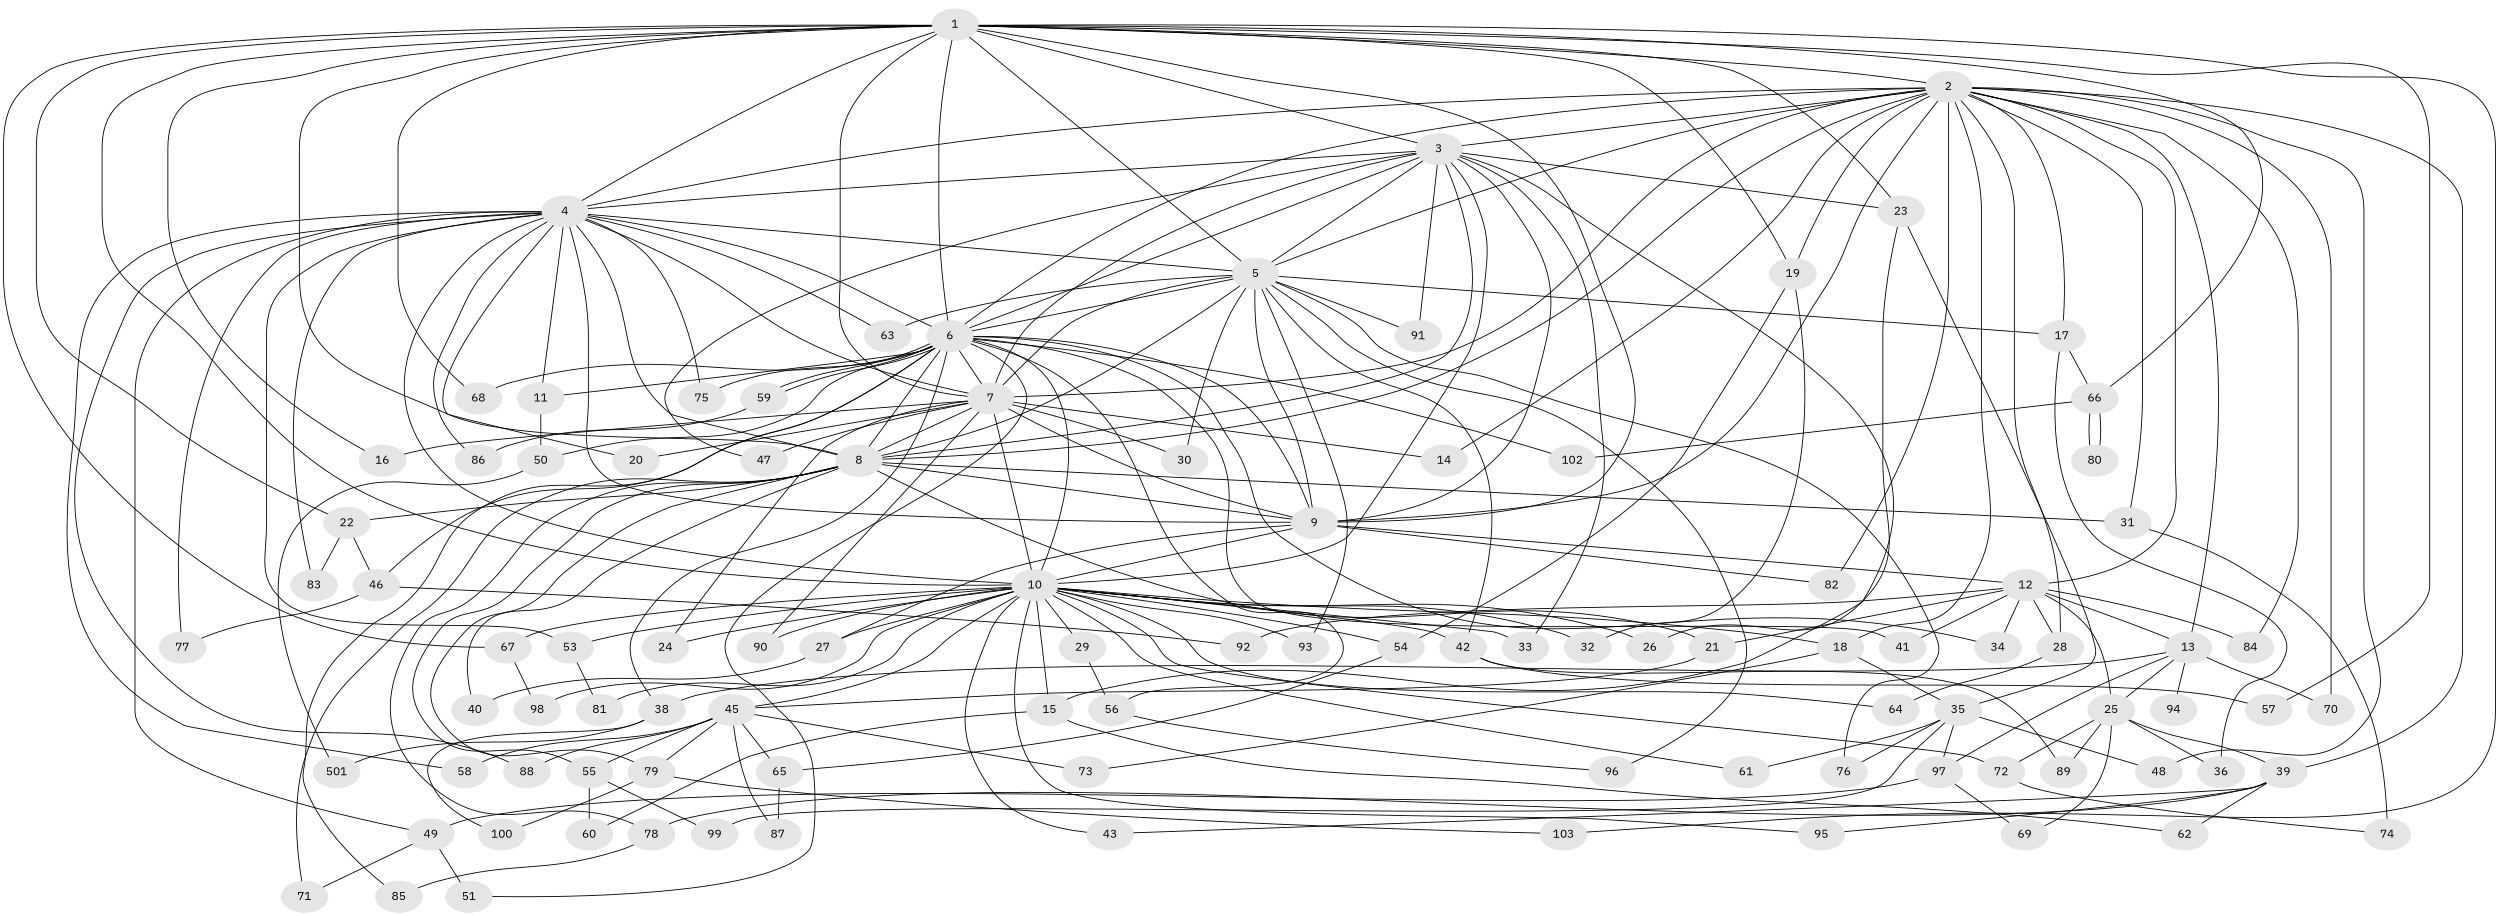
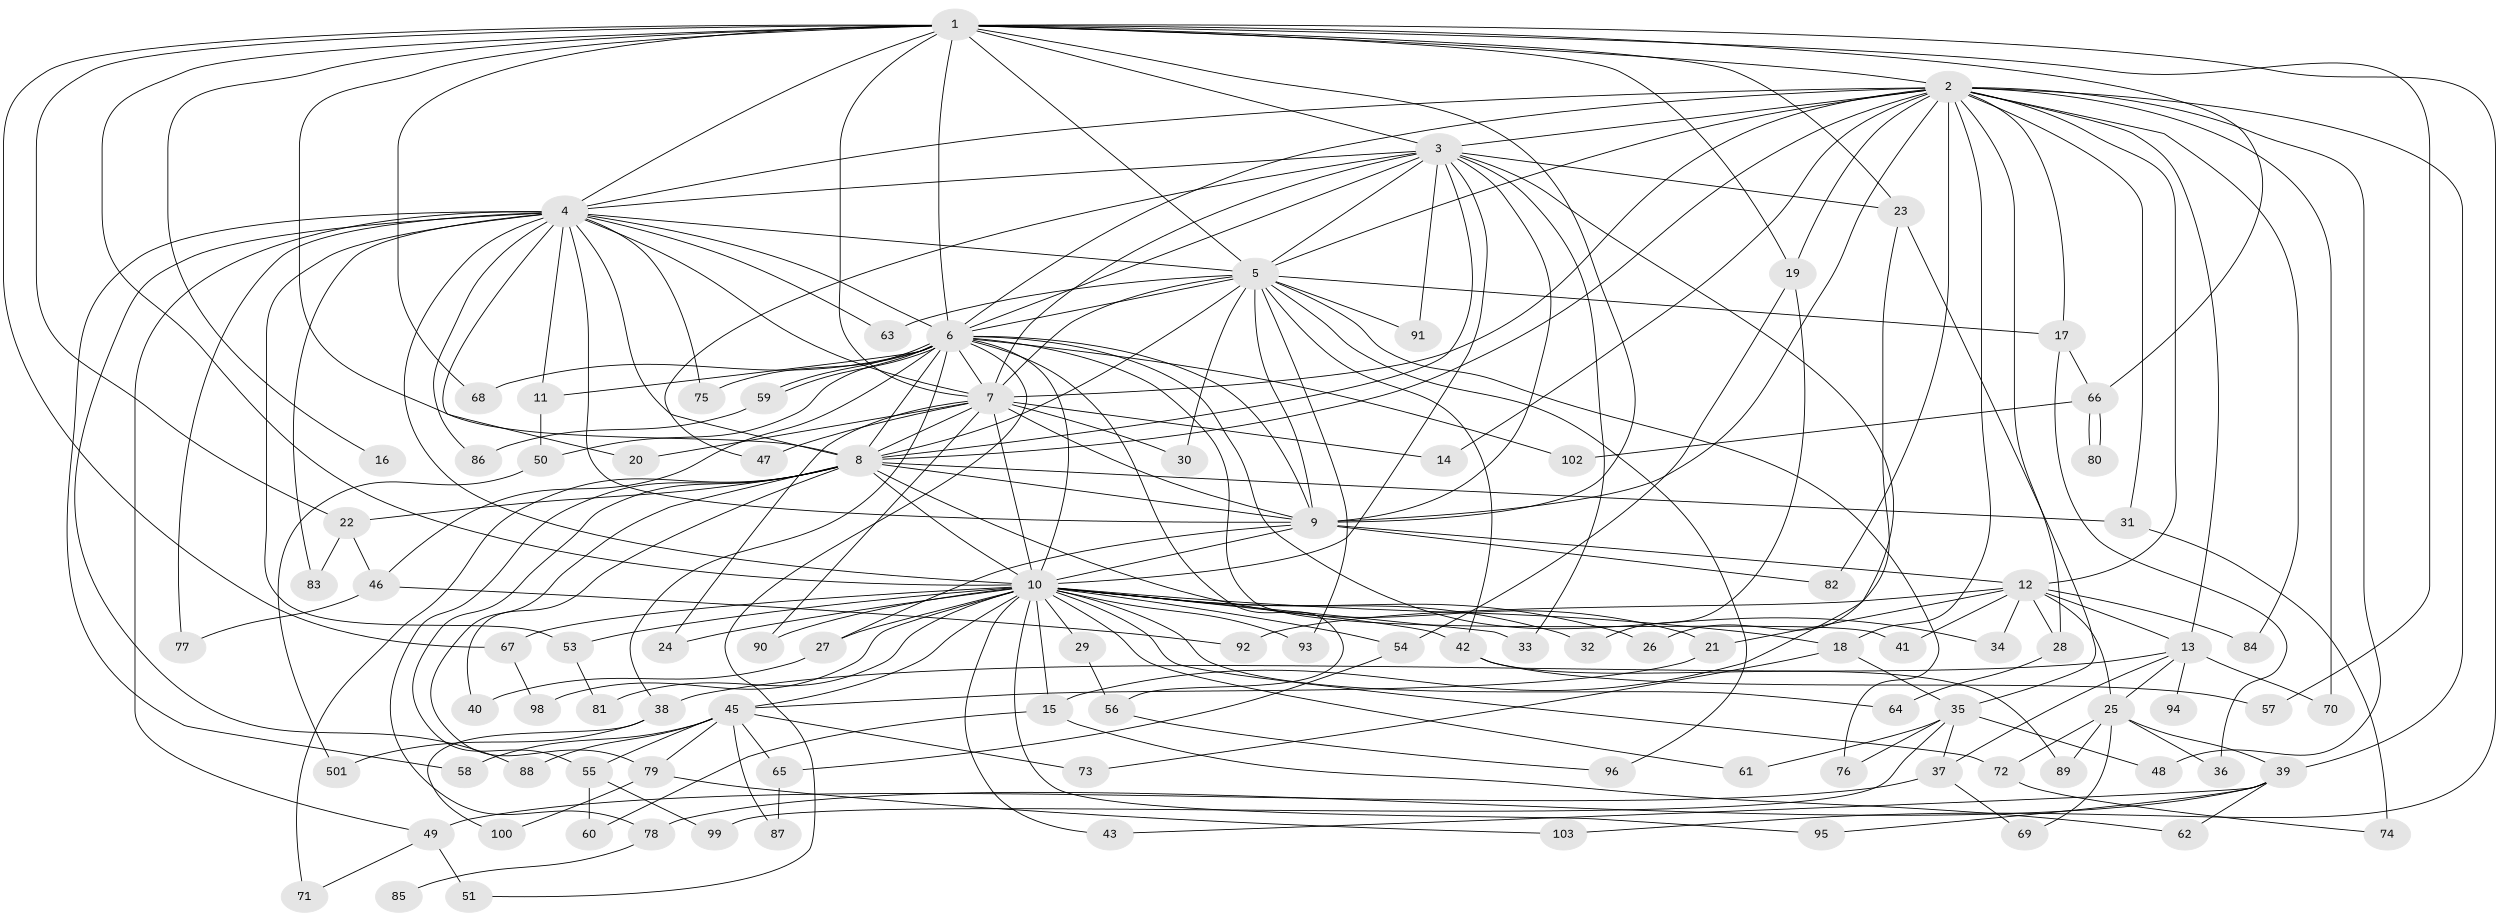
edge "7" -- "16": removed
edge "8" -- "10": added
edge "6" -- "85": removed
node "97": label "97" -> "37"
